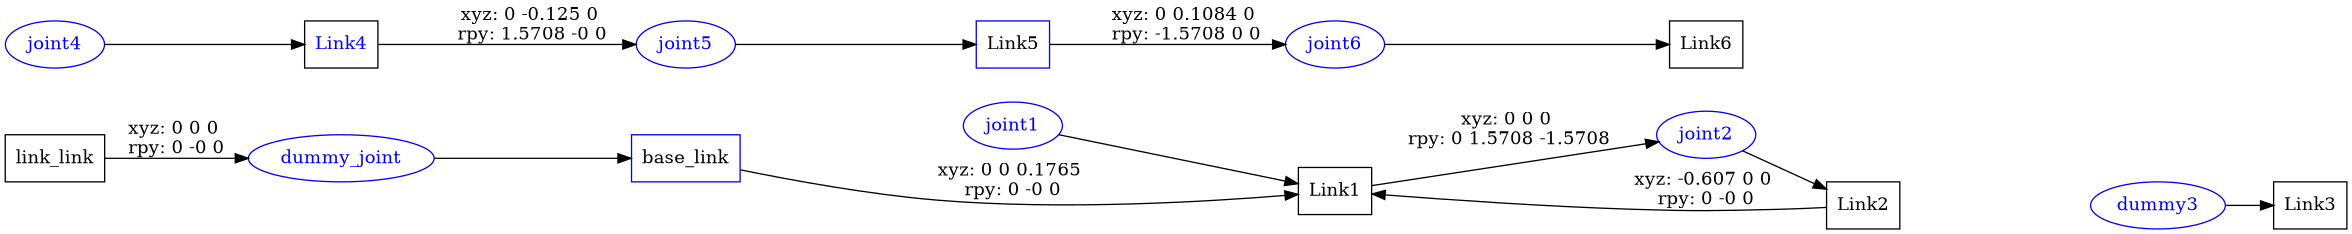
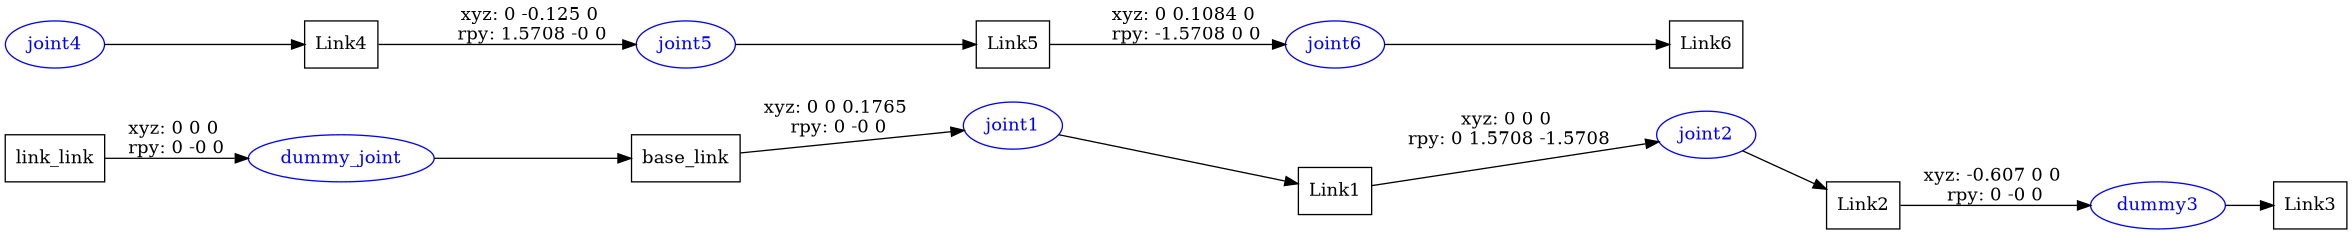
node "Link4": fontcolor blue -> black
node "Link5": color blue -> black
node "base_link": color blue -> black
edge "base_link" -> "Link1": now "base_link" -> "joint1"
edge "Link2" -> "Link1": now "Link2" -> "dummy3"
